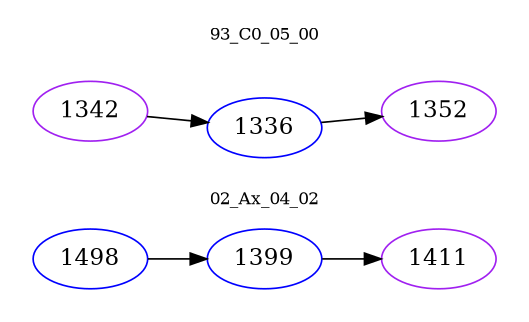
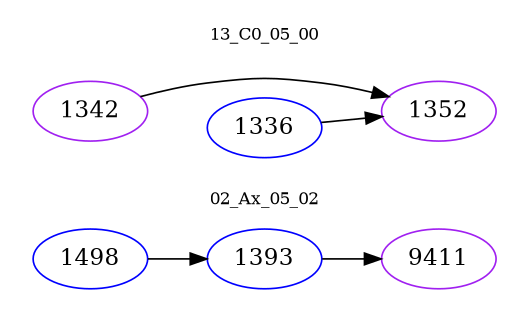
cluster "93_C0_05_00": label "93_C0_05_00" -> "13_C0_05_00"
edge "1342" -> "1336": now "1342" -> "1352"
cluster "02_Ax_04_02": label "02_Ax_04_02" -> "02_Ax_05_02"
node "1399": label "1399" -> "1393"
node "1411": label "1411" -> "9411"
